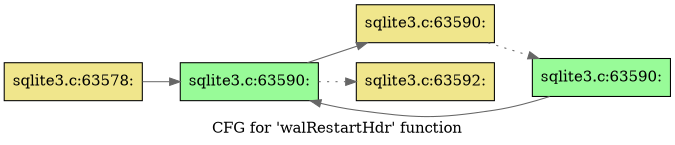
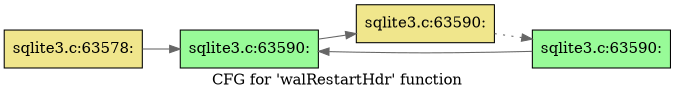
node "sqlite3.c:63592:": removed
